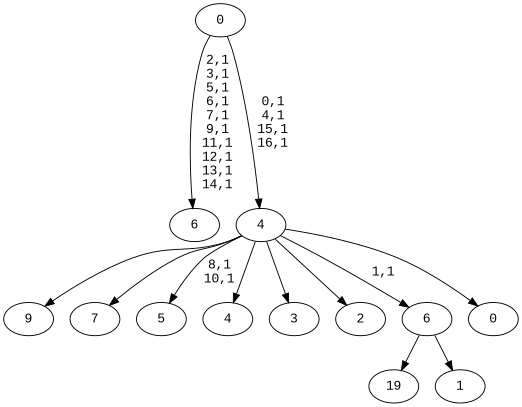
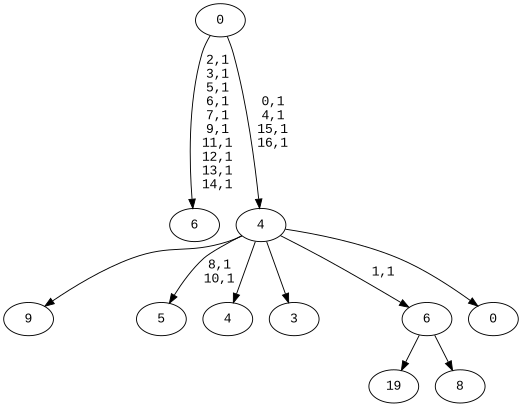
node "7": removed
node "2": removed
node "1": label "1" -> "8"
